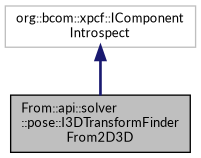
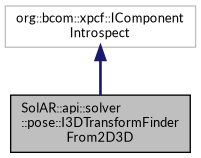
node "From::api::solver ::pose::I3DTransformFinder From2D3D": label "From::api::solver ::pose::I3DTransformFinder From2D3D" -> "SolAR::api::solver ::pose::I3DTransformFinder From2D3D"
